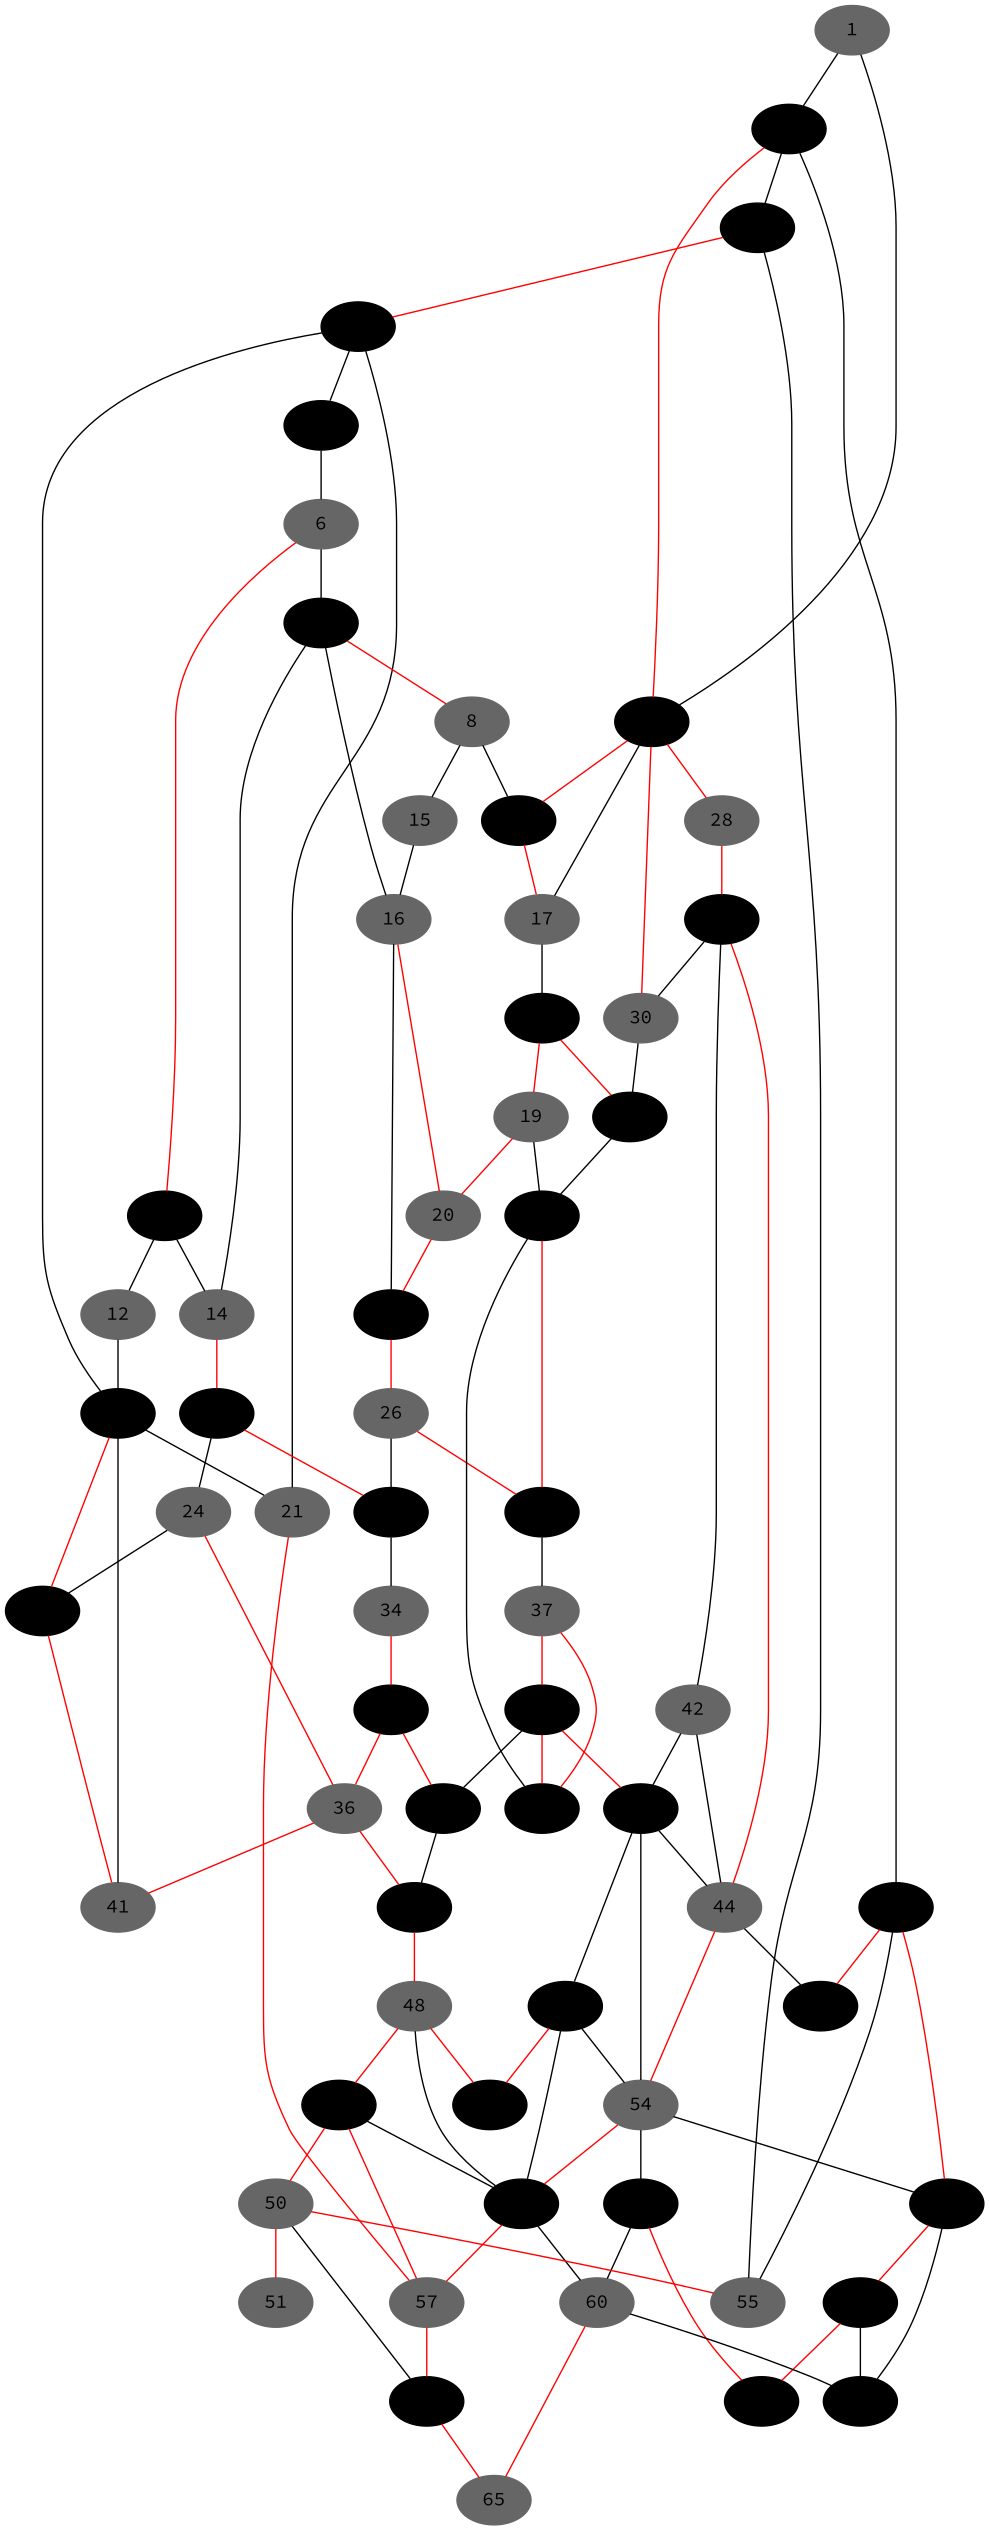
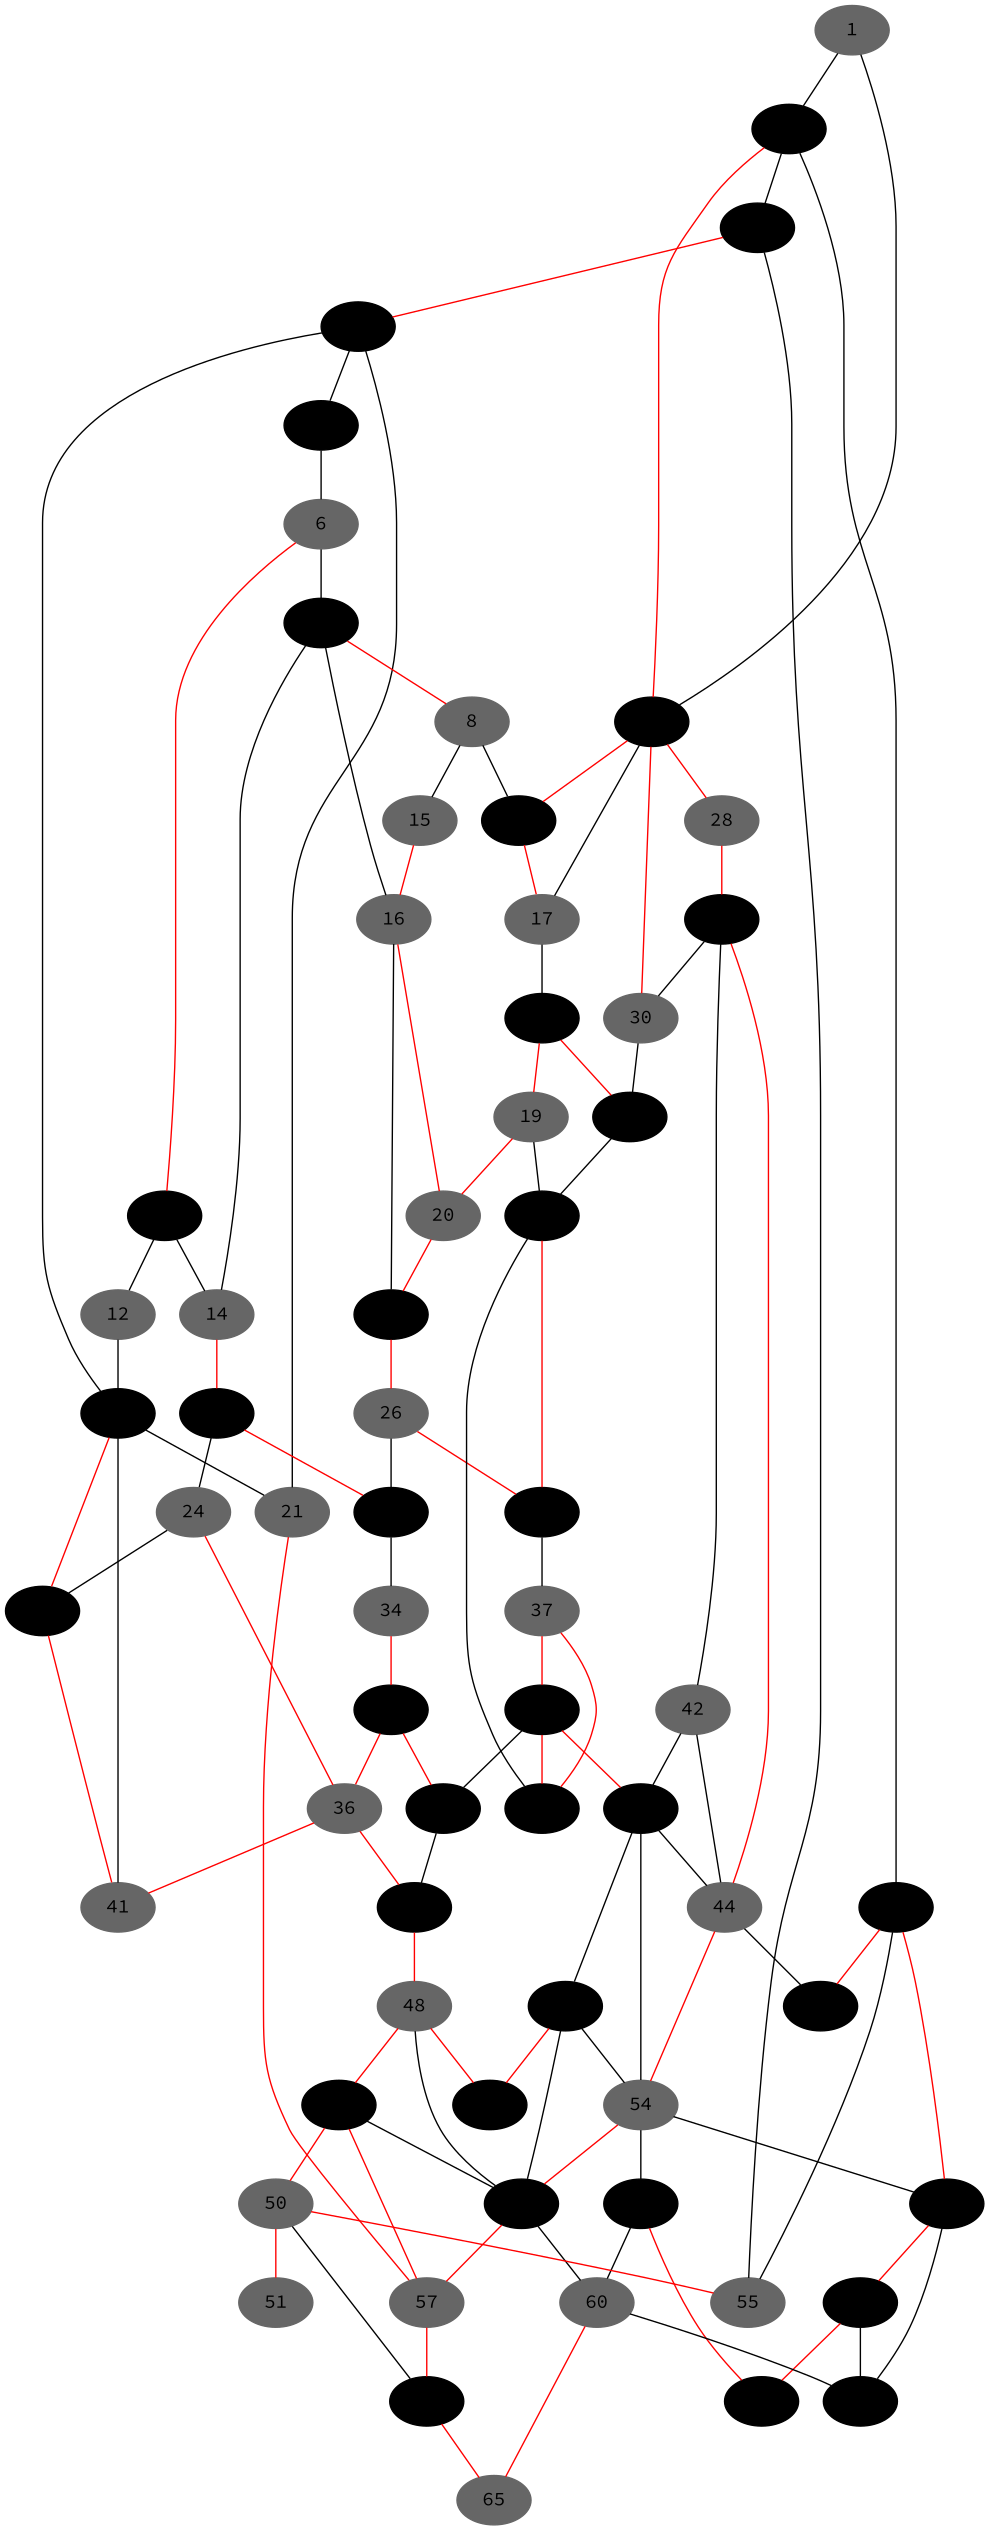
edge "15" -- "16": color black -> red
